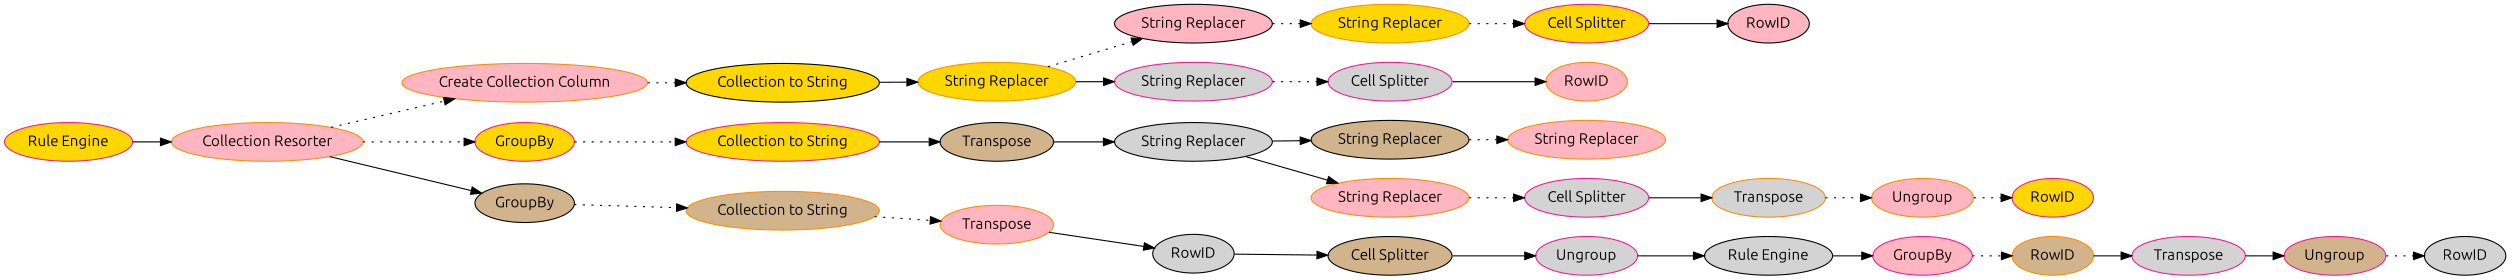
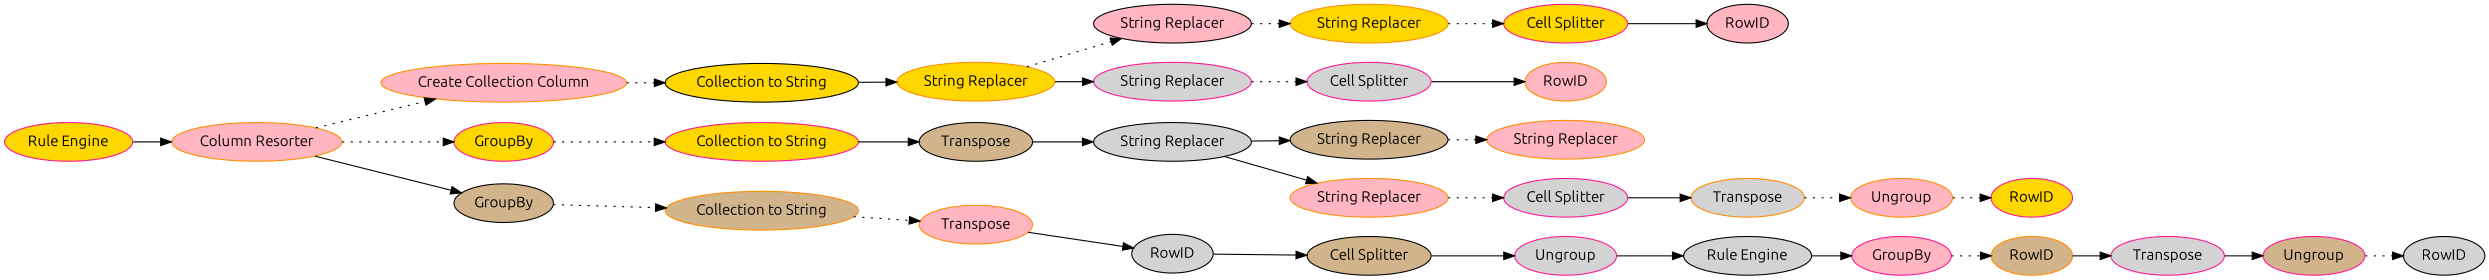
node "Collection Resorter": label "Collection Resorter" -> "Column Resorter"
